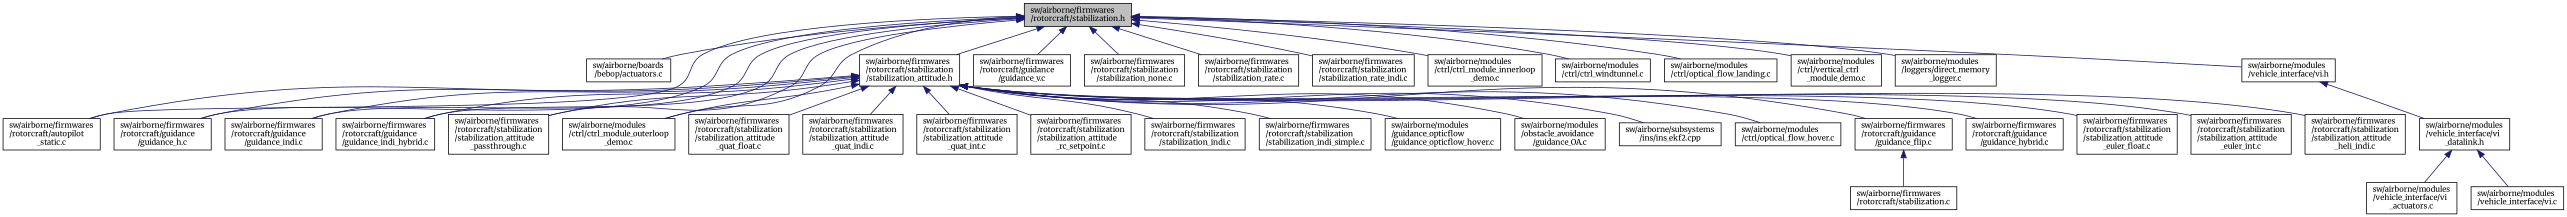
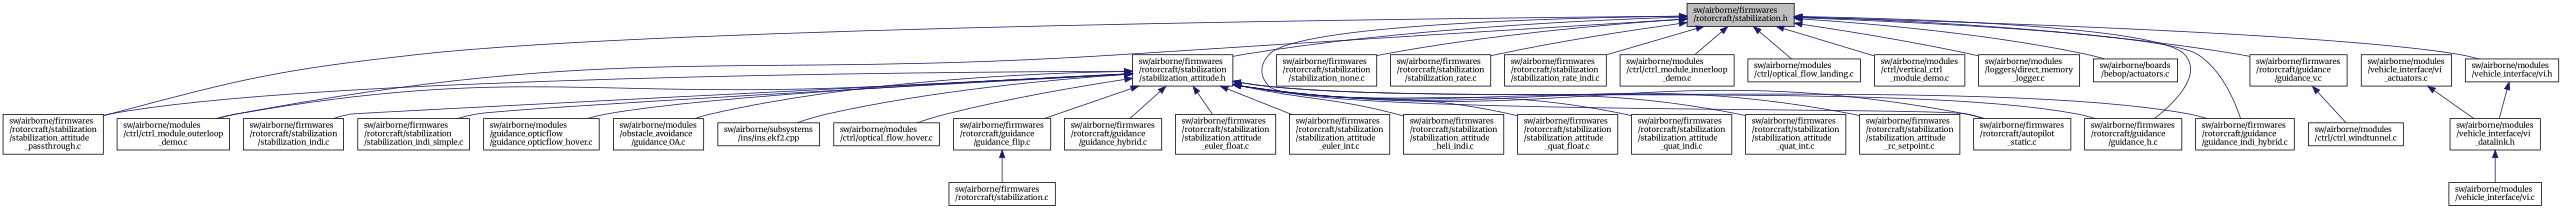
edge "sw/airborne/modules /ctrl/ctrl_windtunnel.c" -> "sw/airborne/firmwares /rotorcraft/stabilization.h": now "sw/airborne/modules /ctrl/ctrl_windtunnel.c" -> "sw/airborne/firmwares /rotorcraft/guidance /guidance_v.c"
node "sw/airborne/firmwares /rotorcraft/guidance /guidance_indi.c": removed
edge "sw/airborne/modules /vehicle_interface/vi _actuators.c" -> "sw/airborne/modules /vehicle_interface/vi _datalink.h": reversed
